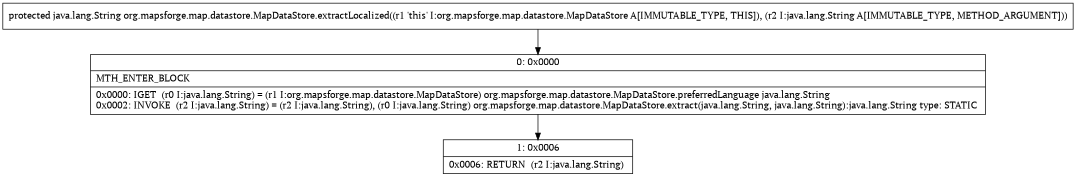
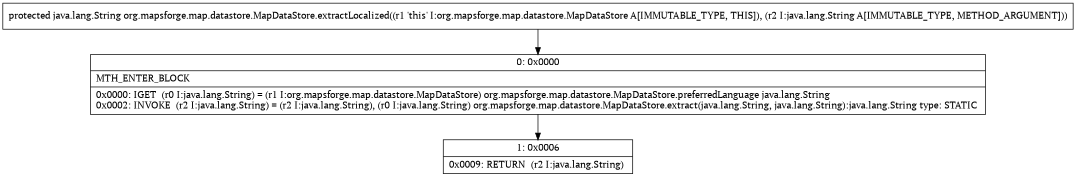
node "1: 0x0006": text "0x0006: RETURN  (r2 I:java.lang.String)" -> "0x0009: RETURN  (r2 I:java.lang.String)"
